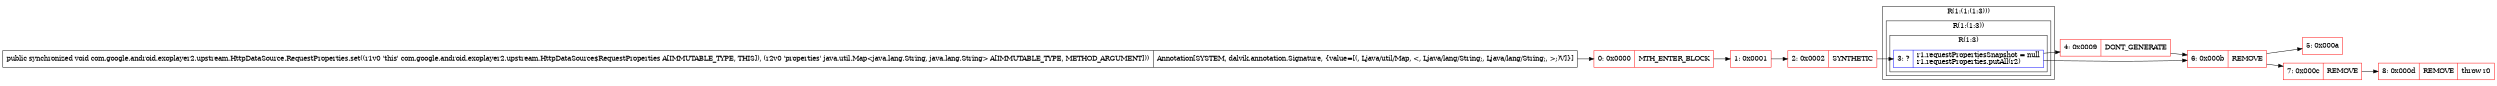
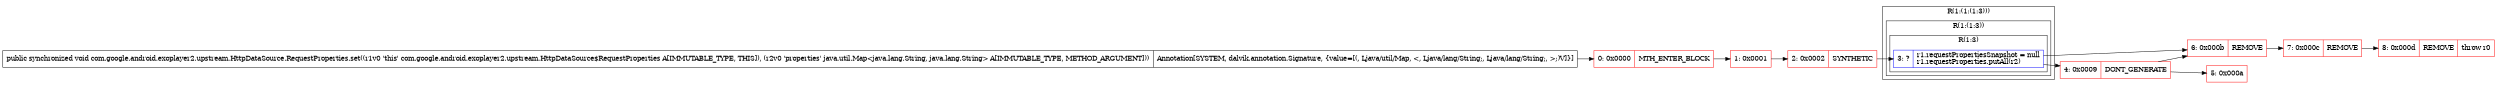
edge "6: 0x000b" -> "5: 0x000a": now "4: 0x0009" -> "5: 0x000a"
